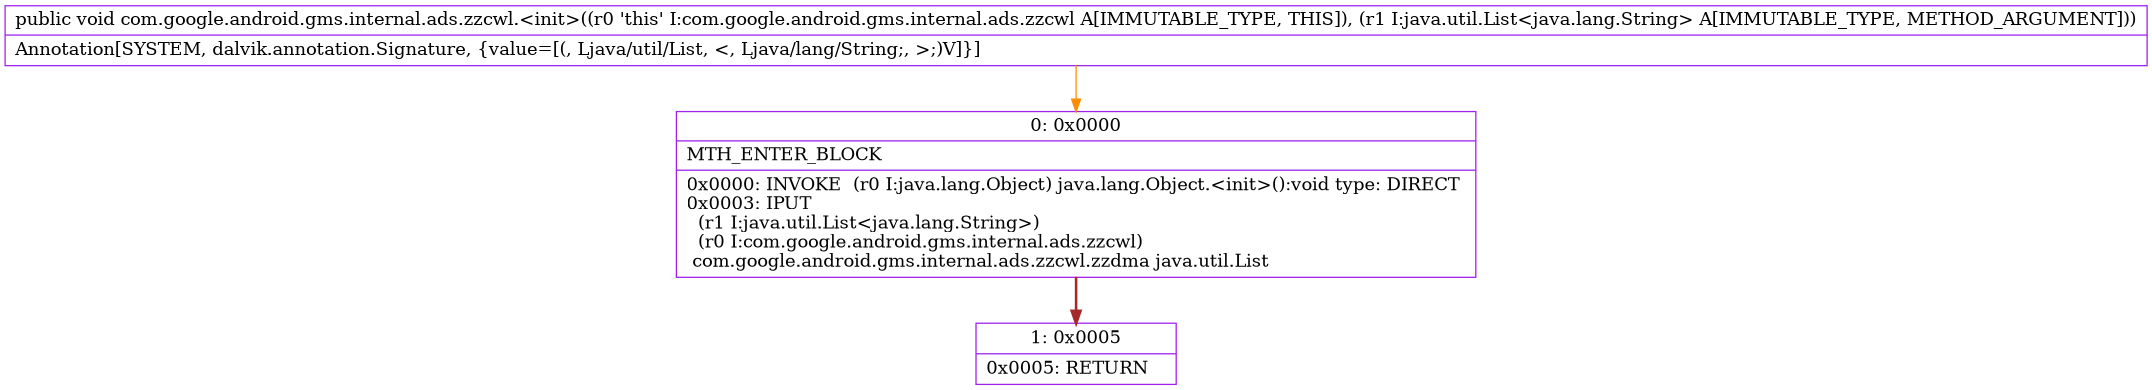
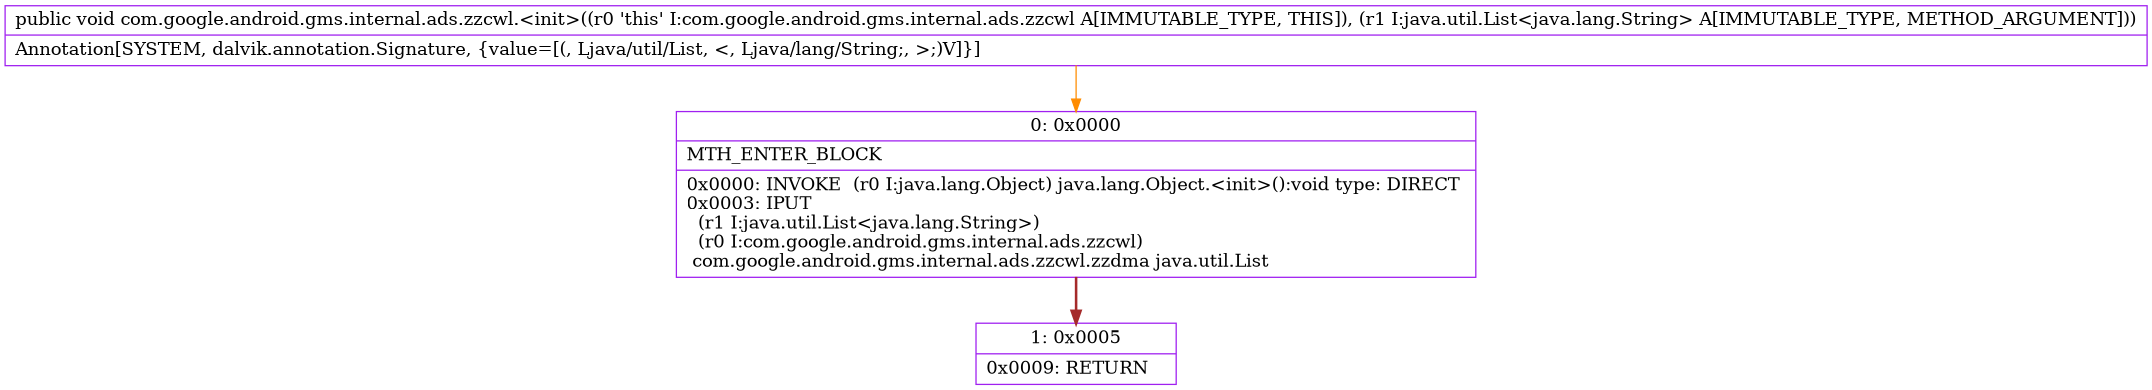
node "1: 0x0005": text "0x0005: RETURN" -> "0x0009: RETURN"
